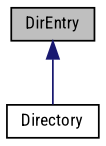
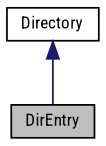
edge "Directory" -> "DirEntry": reversed
